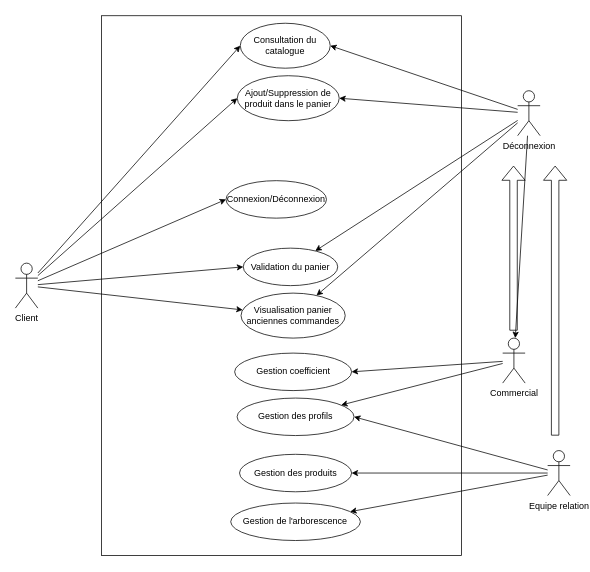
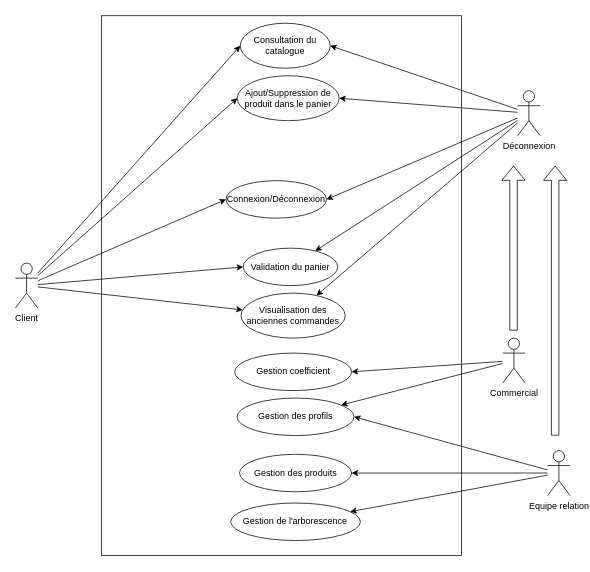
edge "Déconnexion" -> "Commercial": now "Déconnexion" -> "Connexion/Déconnexion"
node "Visualisation panier anciennes commandes": label "Visualisation panier anciennes commandes" -> "Visualisation des anciennes commandes"
